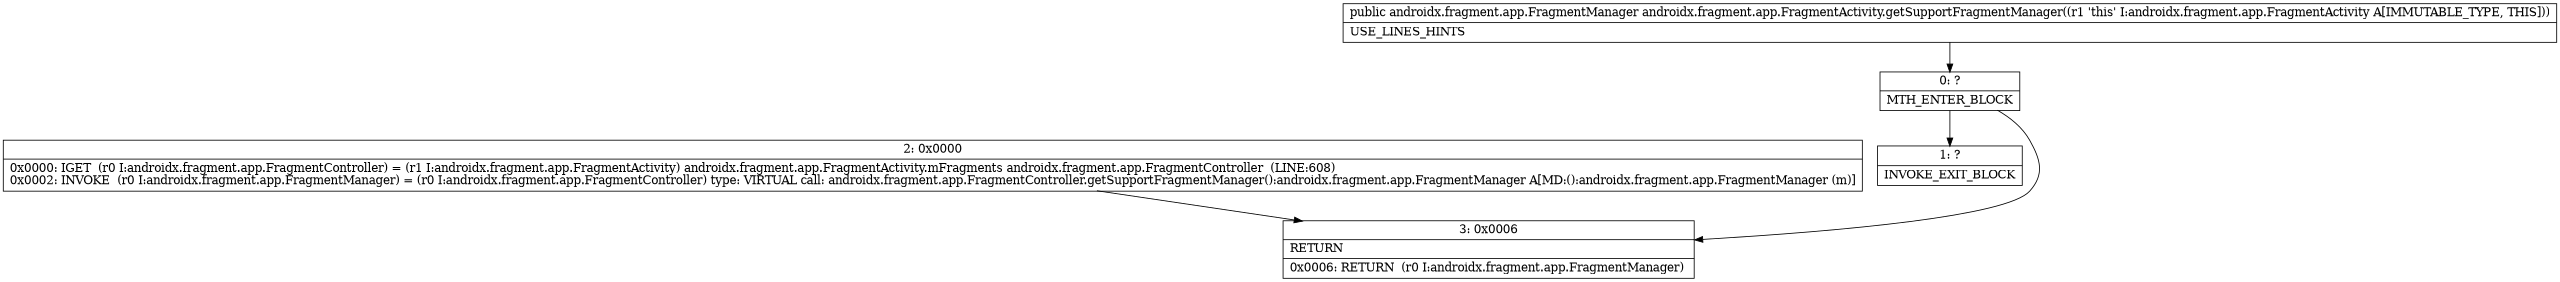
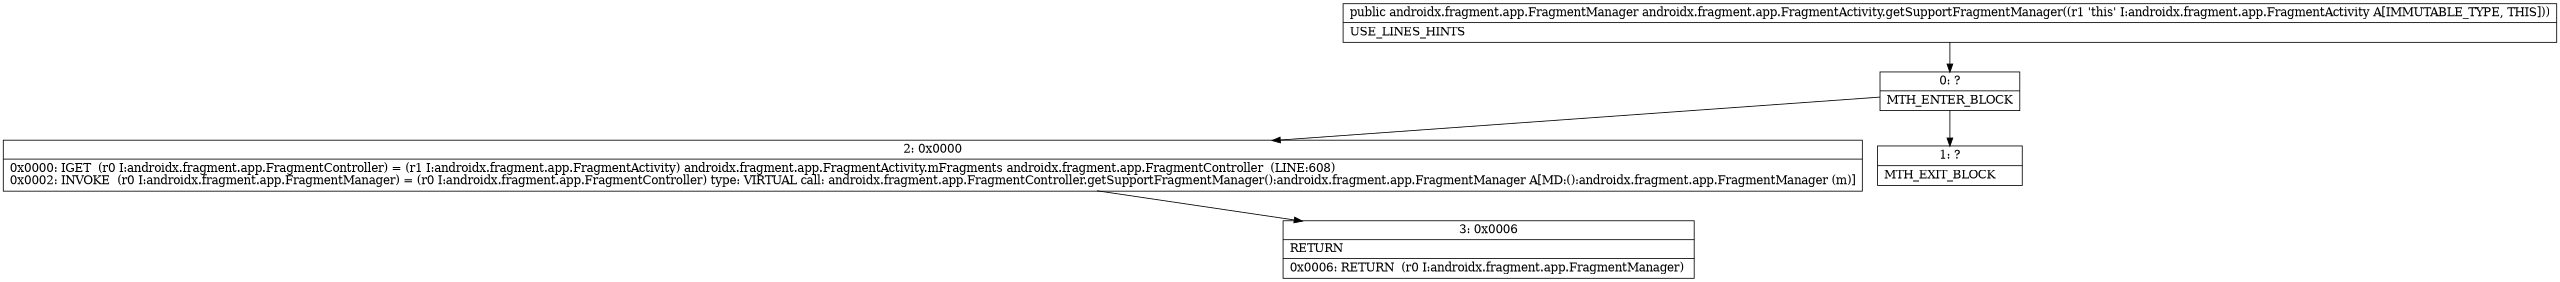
node "1: ?": text "INVOKE_EXIT_BLOCK" -> "MTH_EXIT_BLOCK"
edge "0: ?" -> "3: 0x0006": now "0: ?" -> "2: 0x0000"
